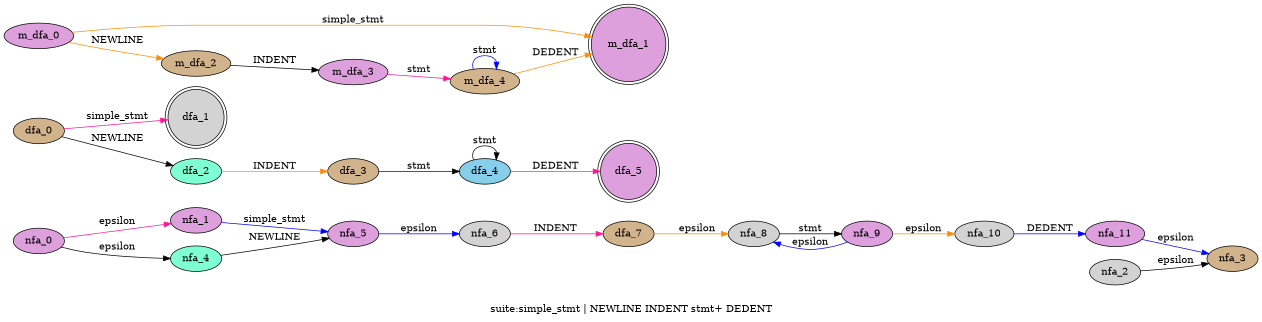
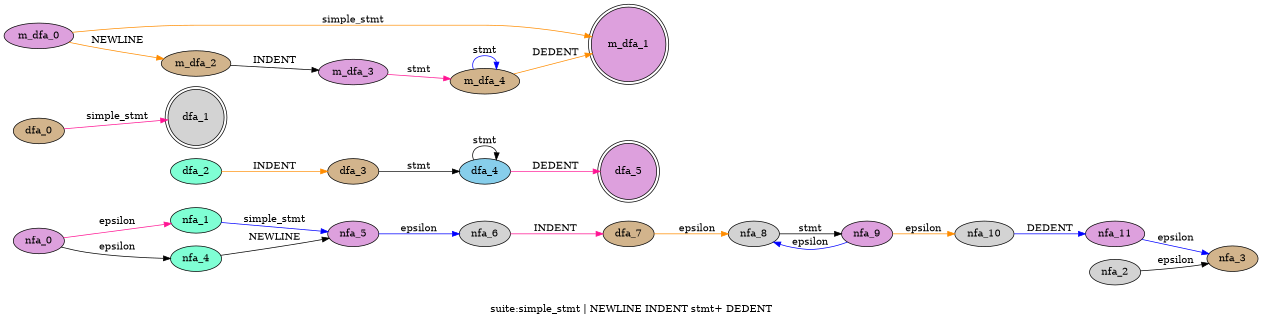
edge "dfa_0" -> "dfa_2": removed, label "NEWLINE"
node "nfa_1": fillcolor plum -> aquamarine
